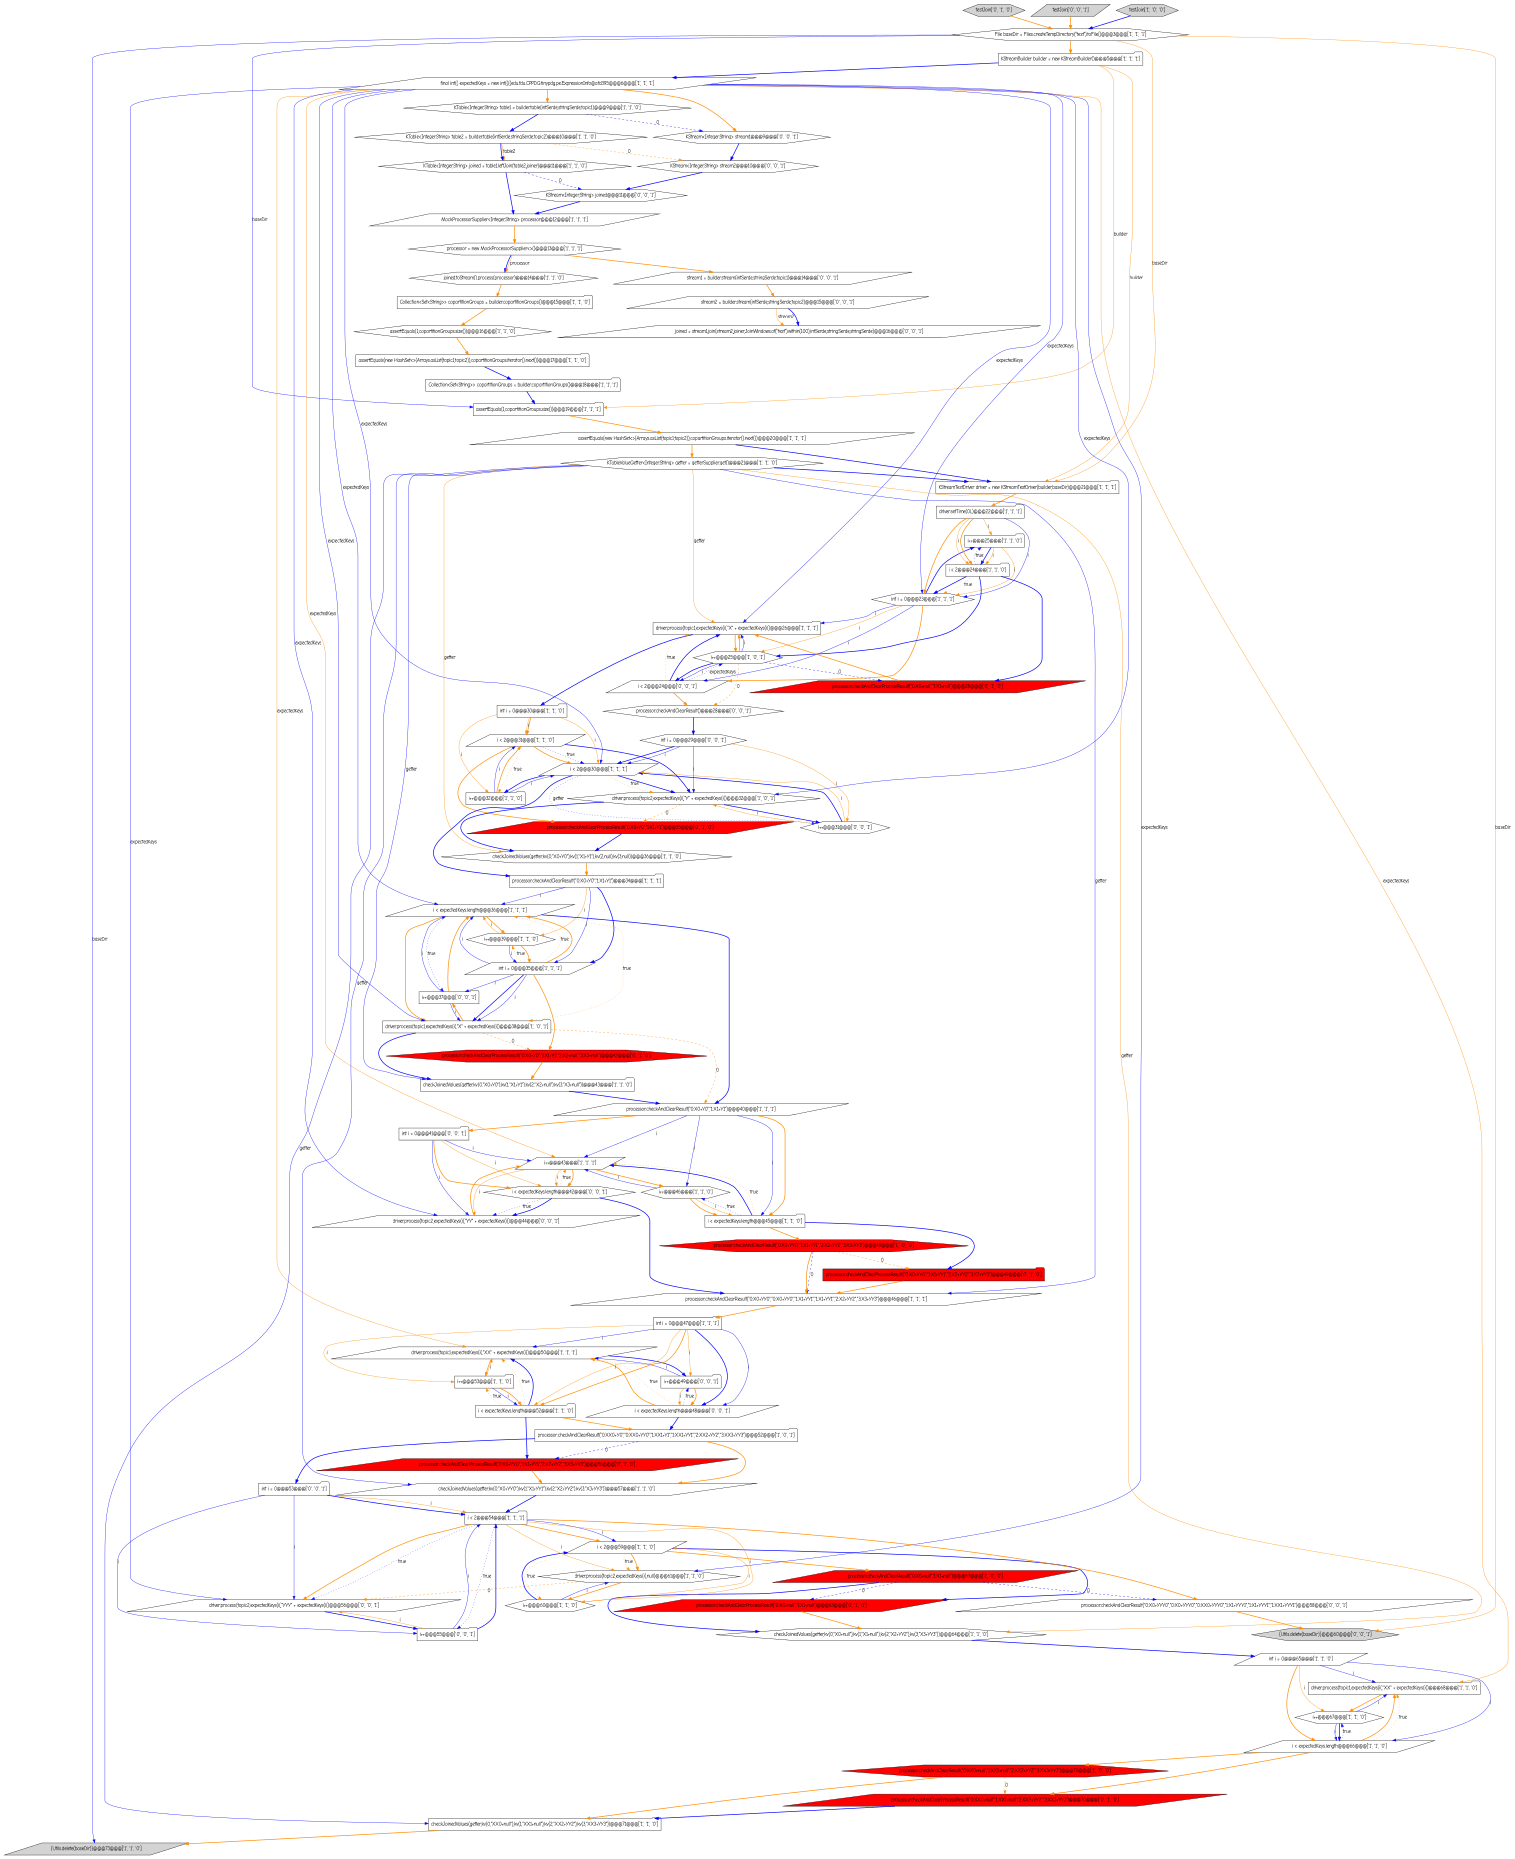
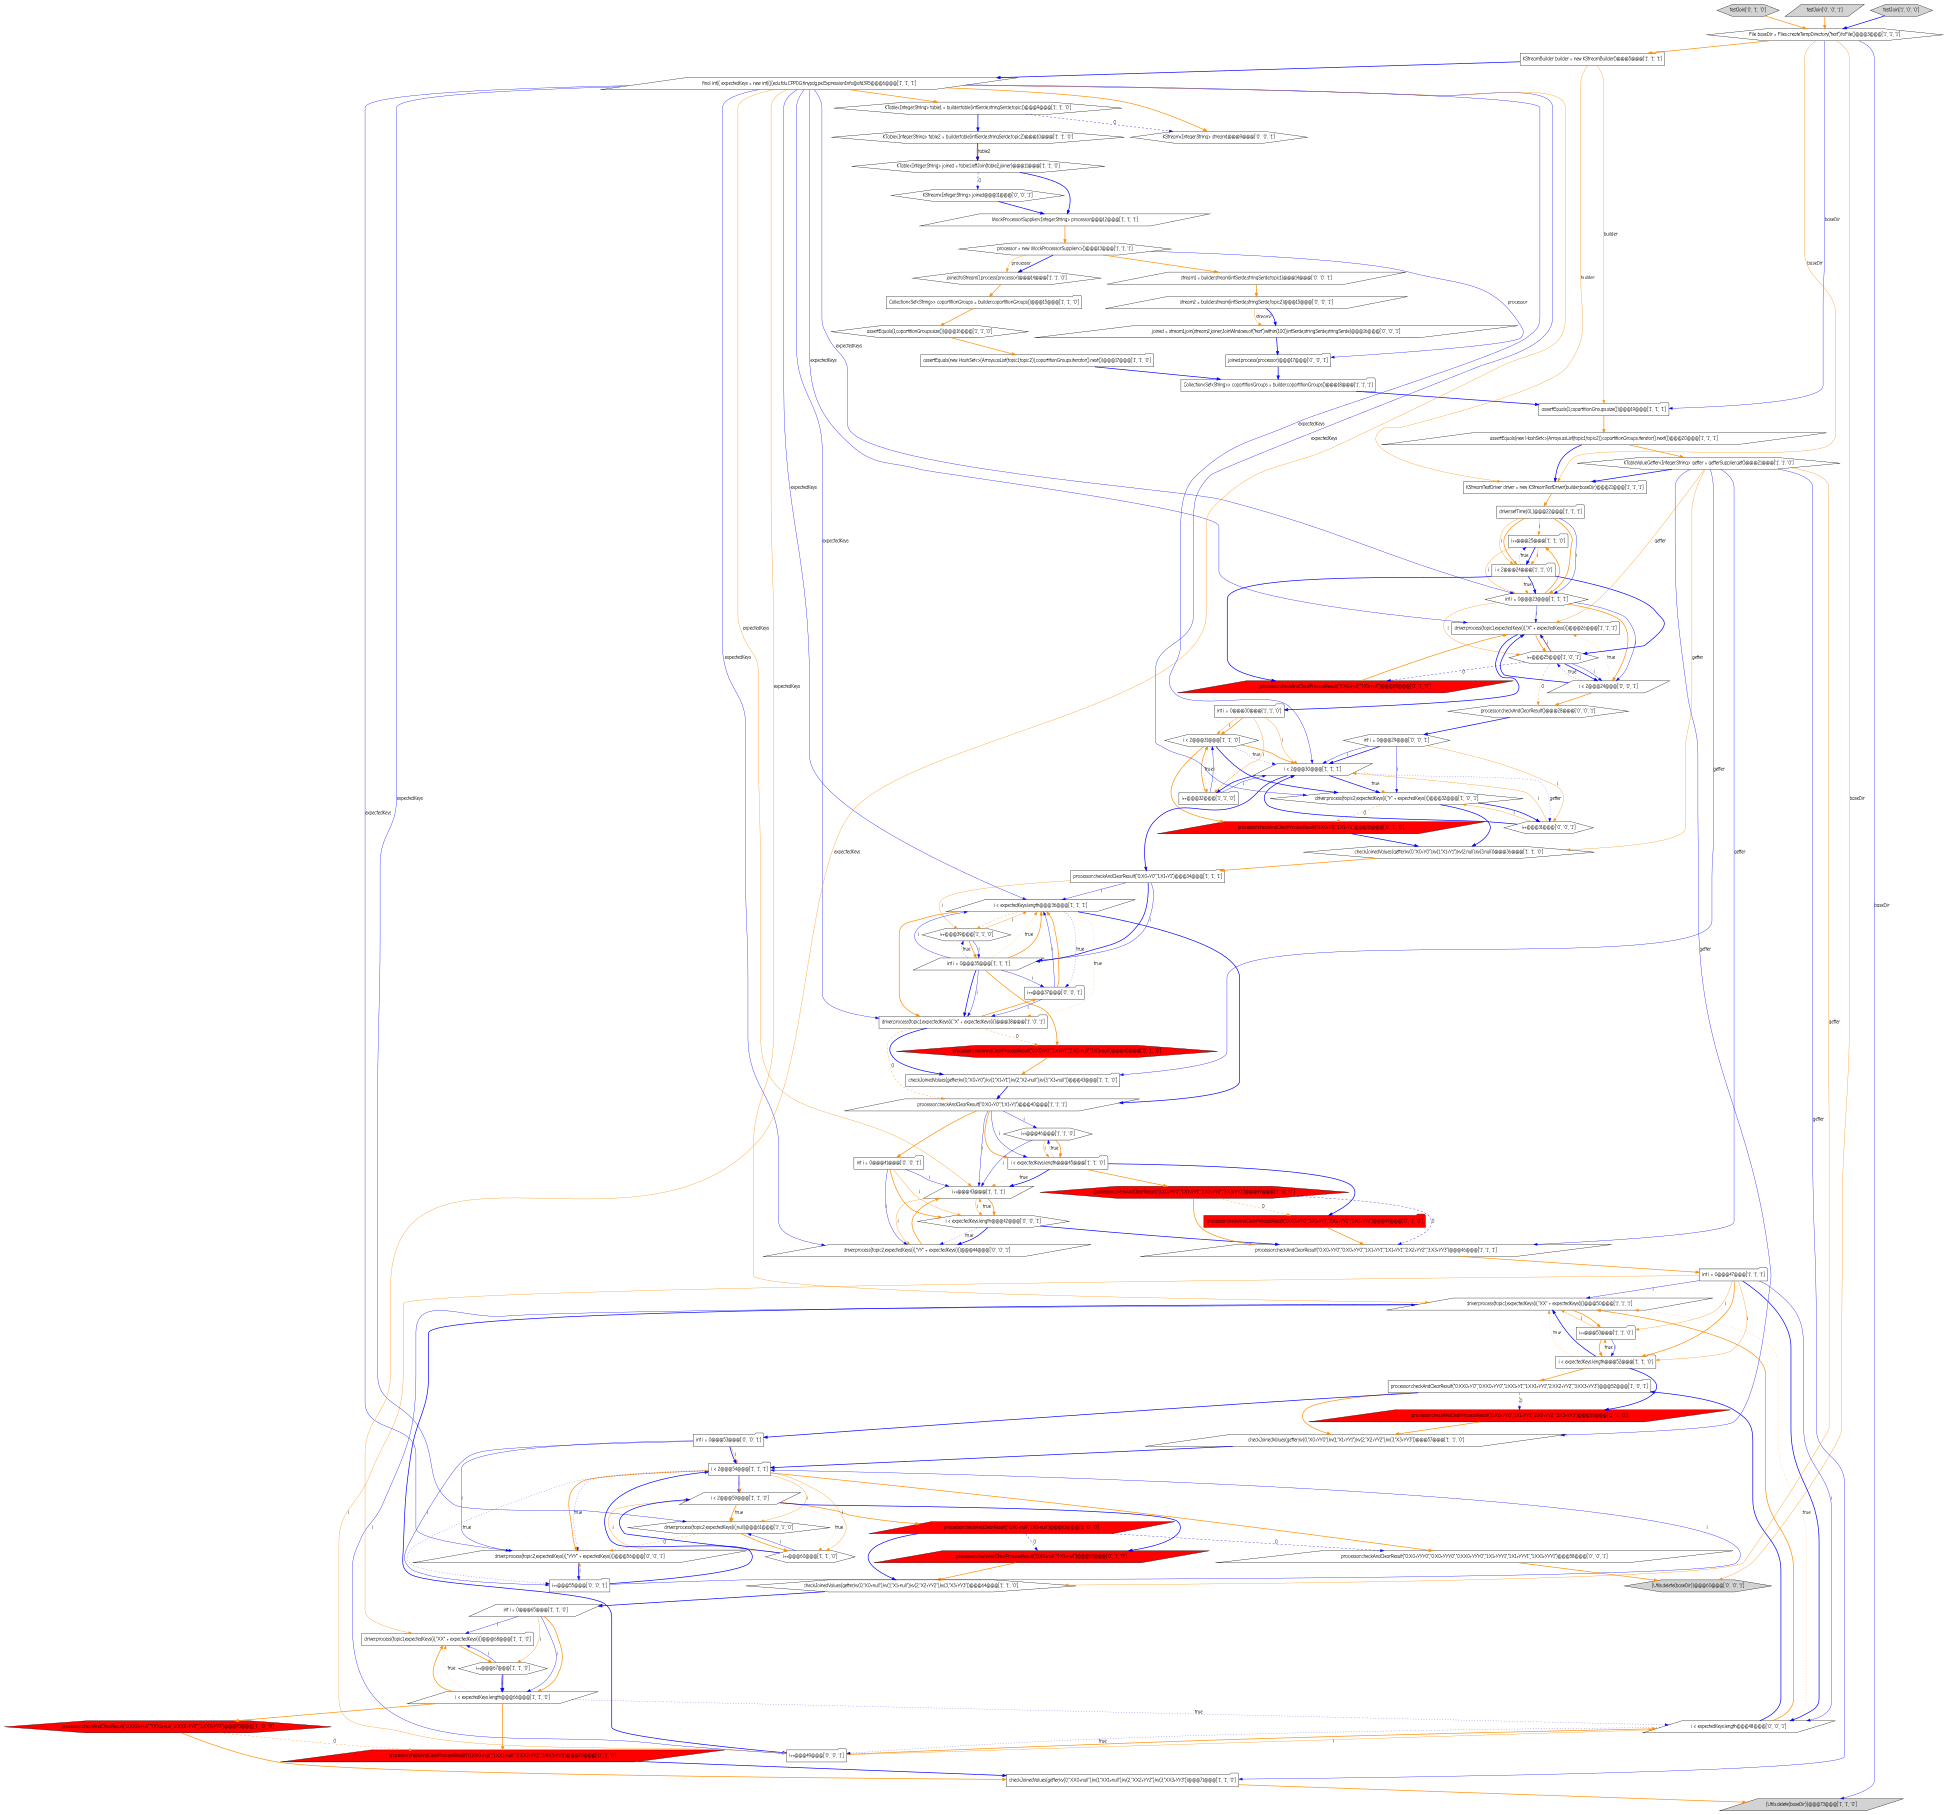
node "KStream<Integer,String> stream2@@@10@@@['0', '0', '1']": removed
node "joined.process(processor)@@@17@@@['0', '0', '1']": added
edge "int i = 0@@@23@@@['1', '1', '1']" -> "i++@@@25@@@['1', '1', '0']": color blue -> darkorange
edge "i < 2@@@24@@@['0', '0', '1']" -> "i++@@@25@@@['1', '0', '1']": label "expectedKeys" -> "true"
node "i < 2@@@31@@@['1', '1', '0']": shape parallelogram -> hexagon
edge "i < expectedKeys.length@@@36@@@['1', '1', '1']" -> "i++@@@39@@@['1', '1', '0']": style bold -> dashed
edge "int i = 0@@@35@@@['1', '1', '1']" -> "i++@@@39@@@['1', '1', '0']": color darkorange -> blue
edge "i++@@@43@@@['1', '1', '1']" -> "i++@@@46@@@['1', '1', '0']": removed
edge "i < expectedKeys.length@@@66@@@['1', '1', '0']" -> "i++@@@67@@@['1', '1', '0']": now "i < expectedKeys.length@@@66@@@['1', '1', '0']" -> "i < expectedKeys.length@@@48@@@['0', '0', '1']"
